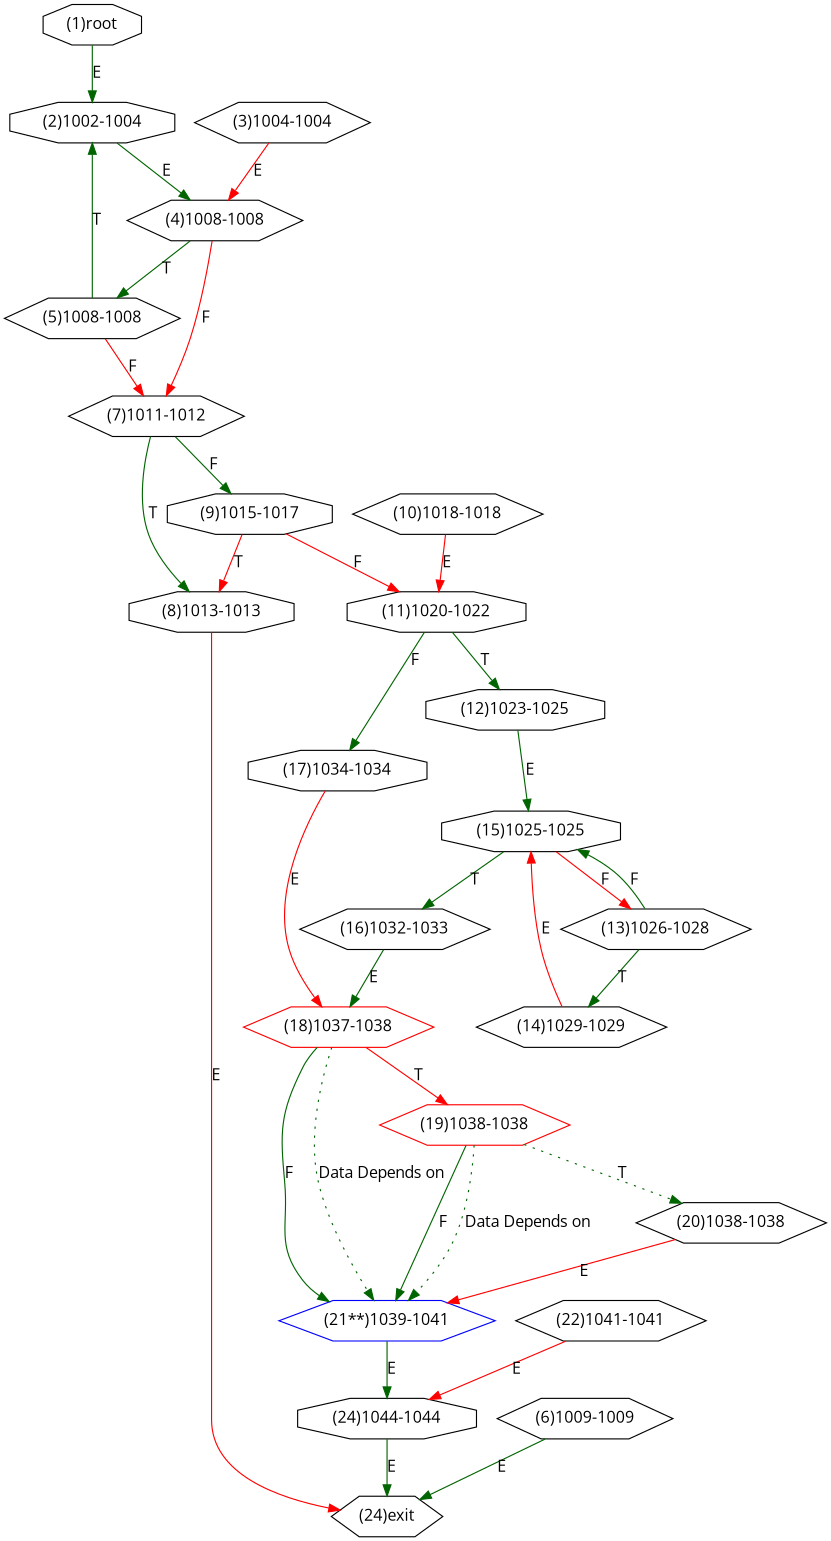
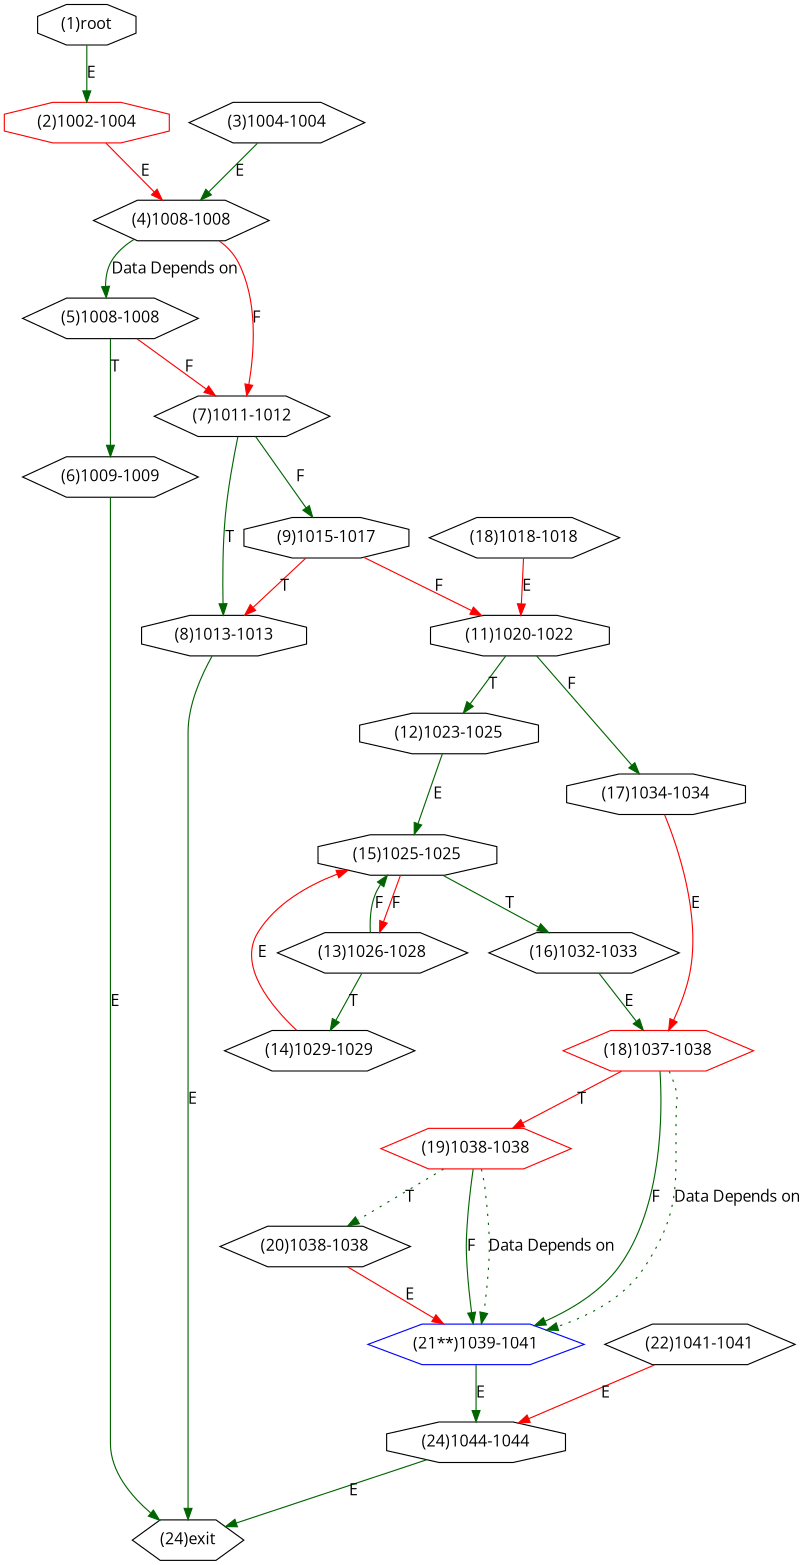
node "(2)1002-1004": color black -> red
edge "(3)1004-1004" -> "(4)1008-1008": color red -> darkgreen
edge "(2)1002-1004" -> "(4)1008-1008": color darkgreen -> red
edge "(5)1008-1008" -> "(2)1002-1004": now "(5)1008-1008" -> "(6)1009-1009"
edge "(4)1008-1008" -> "(5)1008-1008": label "T" -> "Data Depends on"
node "(10)1018-1018": label "(10)1018-1018" -> "(18)1018-1018"
edge "(8)1013-1013" -> "(24)exit": color red -> darkgreen
